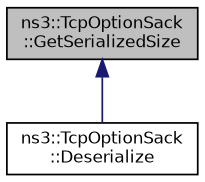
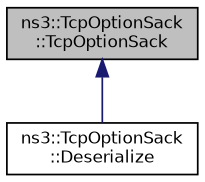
node "ns3::TcpOptionSack ::GetSerializedSize": label "ns3::TcpOptionSack ::GetSerializedSize" -> "ns3::TcpOptionSack ::TcpOptionSack"
